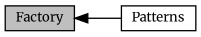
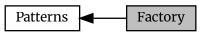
edge "Patterns" -> "Factory": reversed
